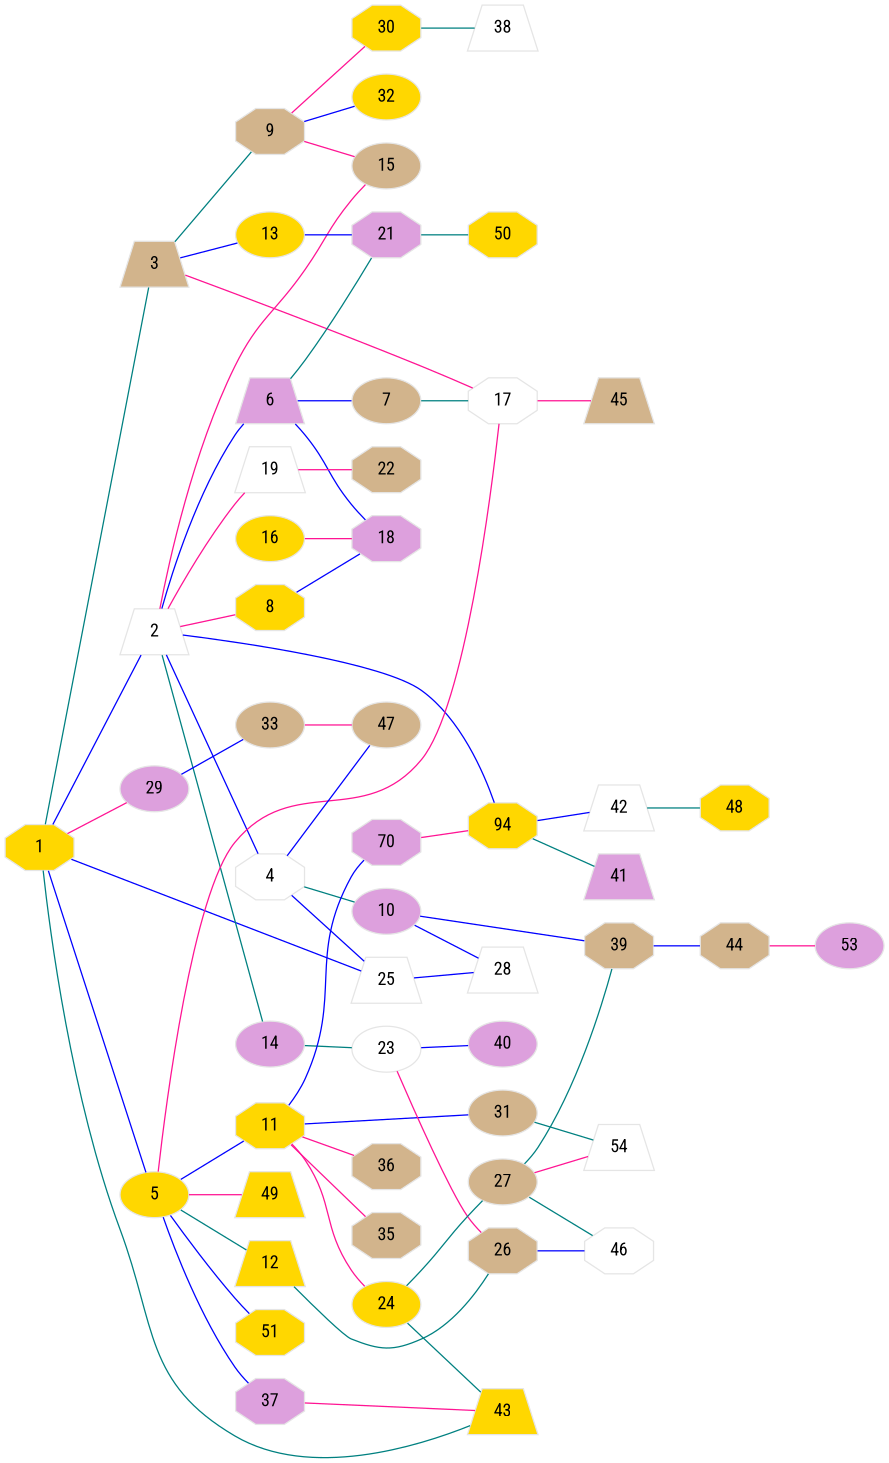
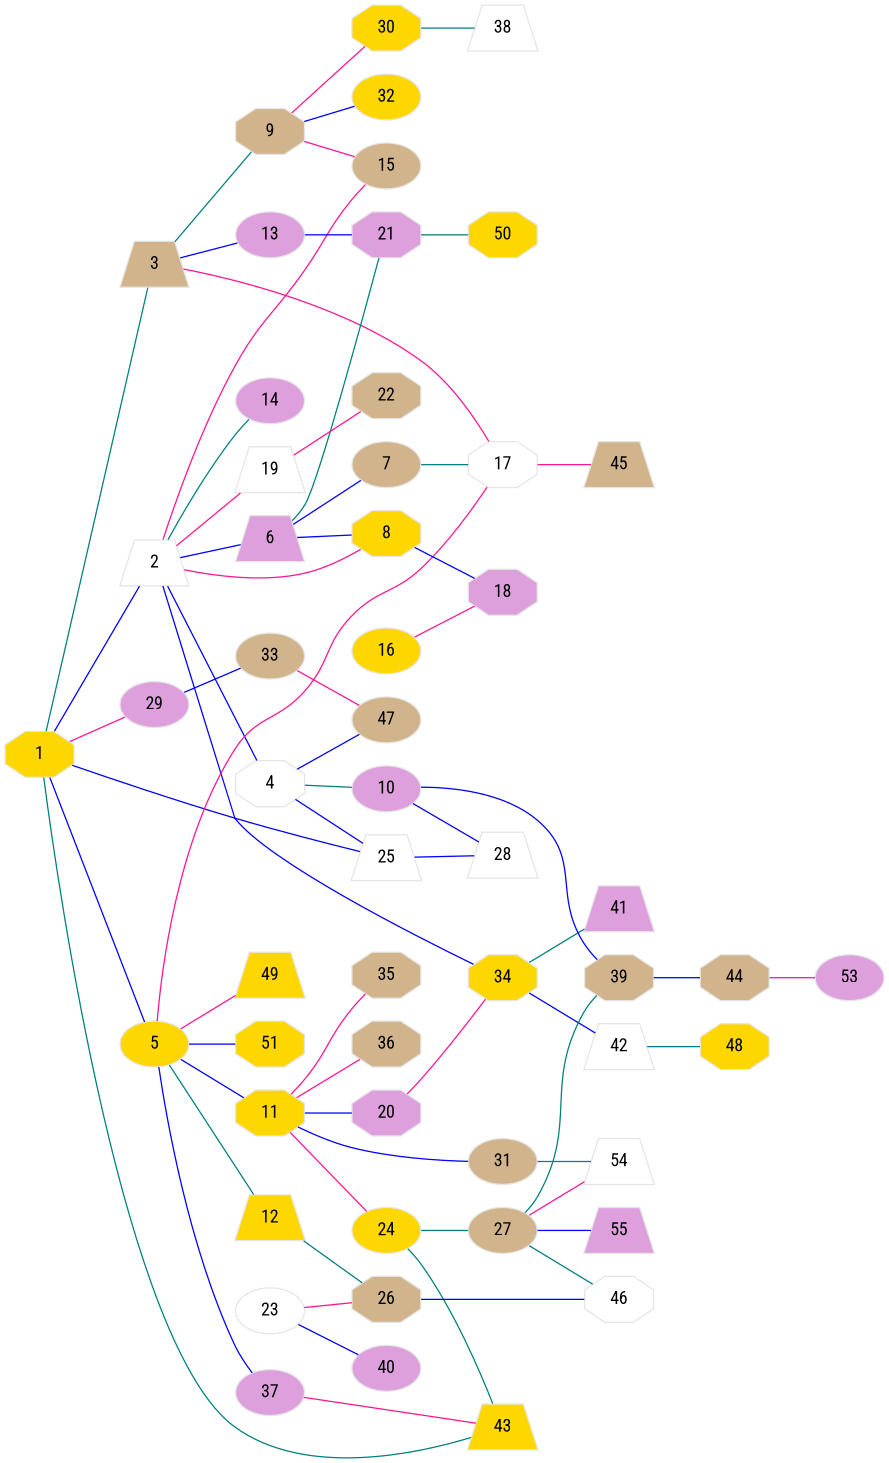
node "13": fillcolor gold -> plum
edge "6" -- "18": now "6" -- "8"
node "94": label "94" -> "34"
node "70": label "70" -> "20"
edge "14" -- "23": removed
node "55": added
node "37": shape octagon -> ellipse
